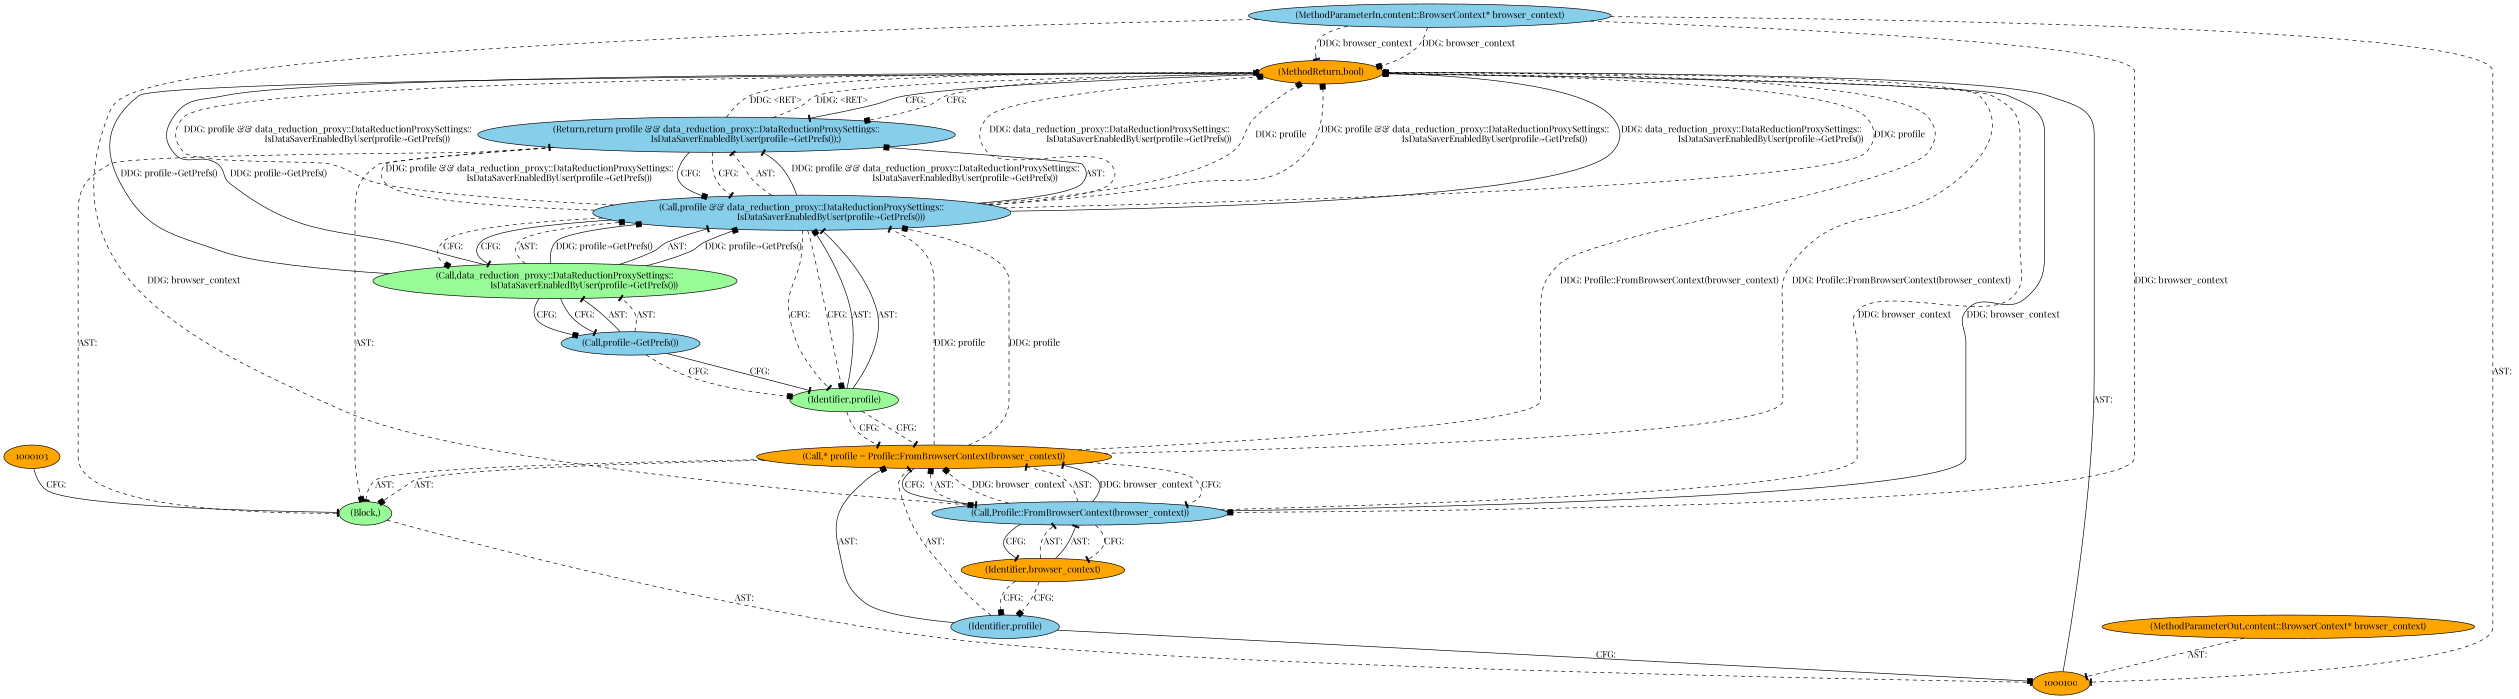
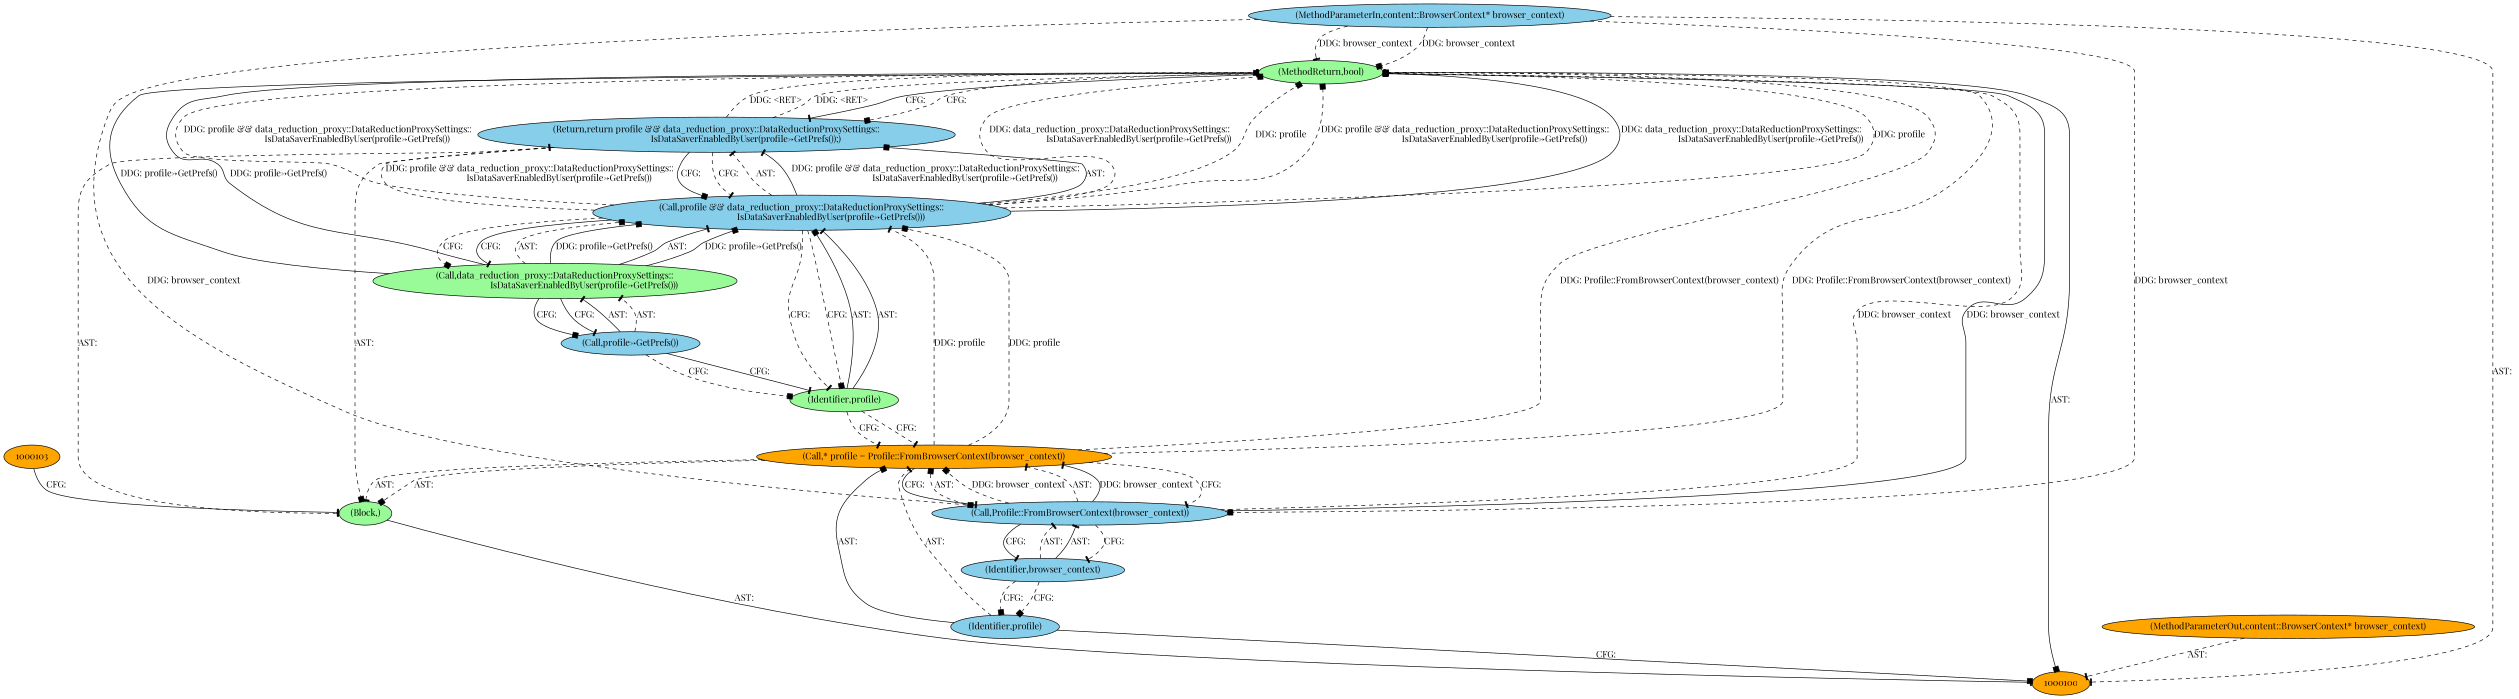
node "(MethodReturn,bool)": fillcolor orange -> palegreen
edge "1000100" -> "(MethodReturn,bool)": reversed
node "(Identifier,browser_context)": fillcolor orange -> skyblue
edge "(Block,)" -> "1000100": style dashed -> solid
